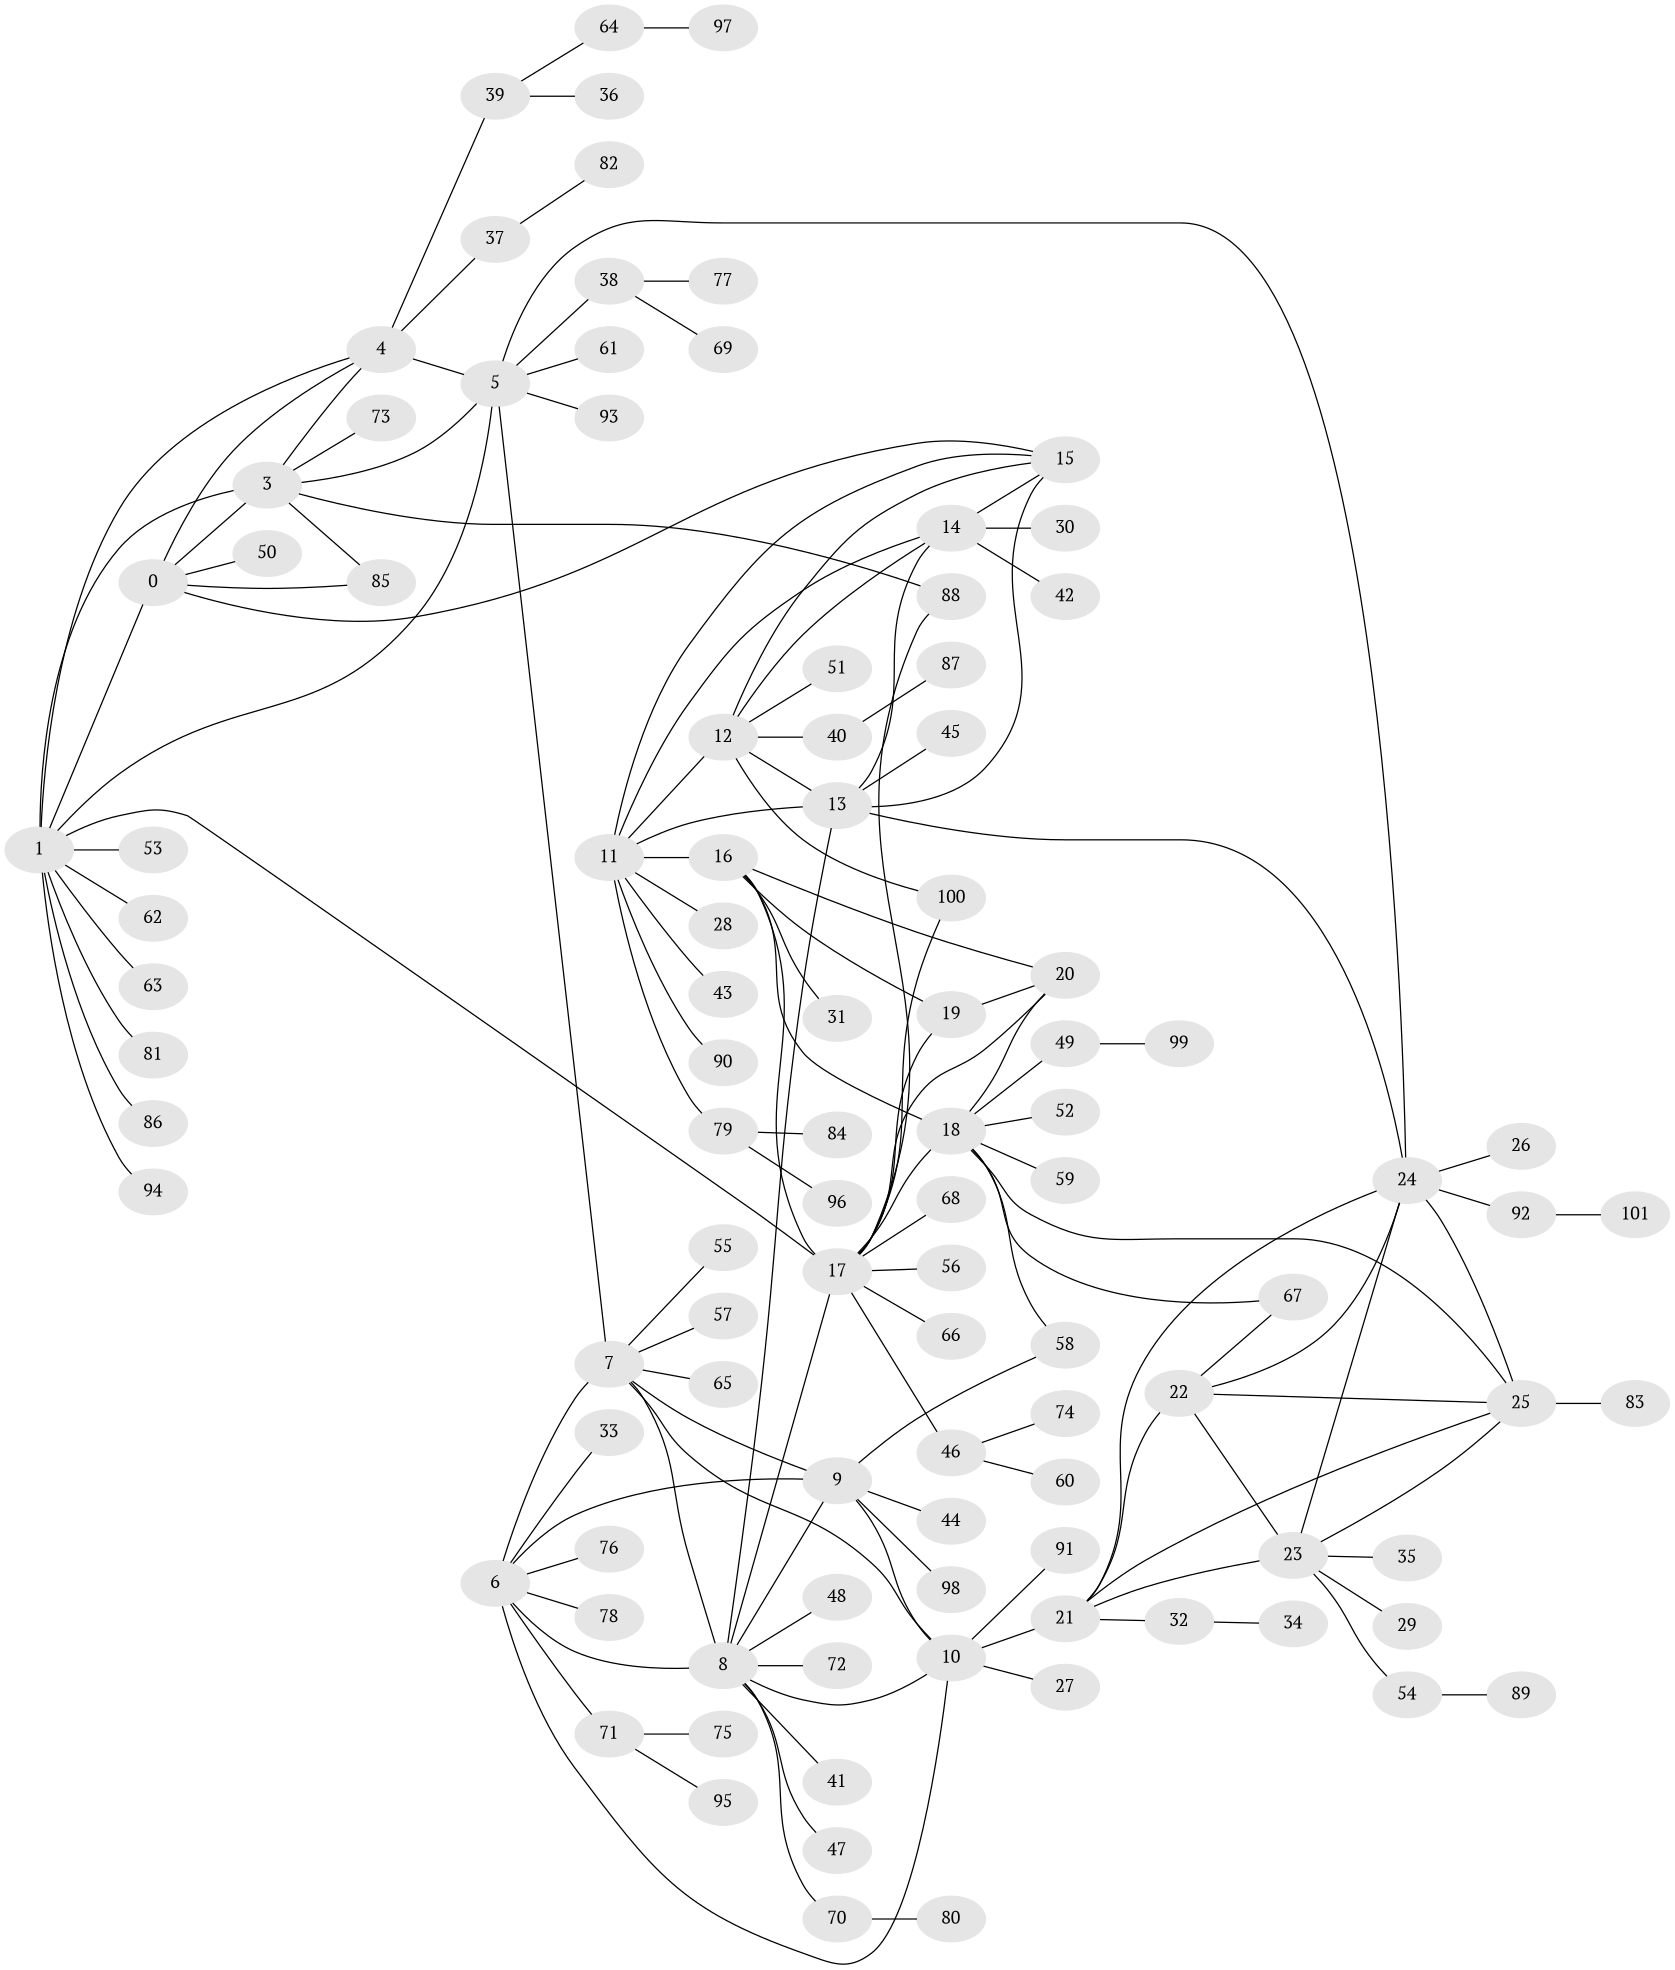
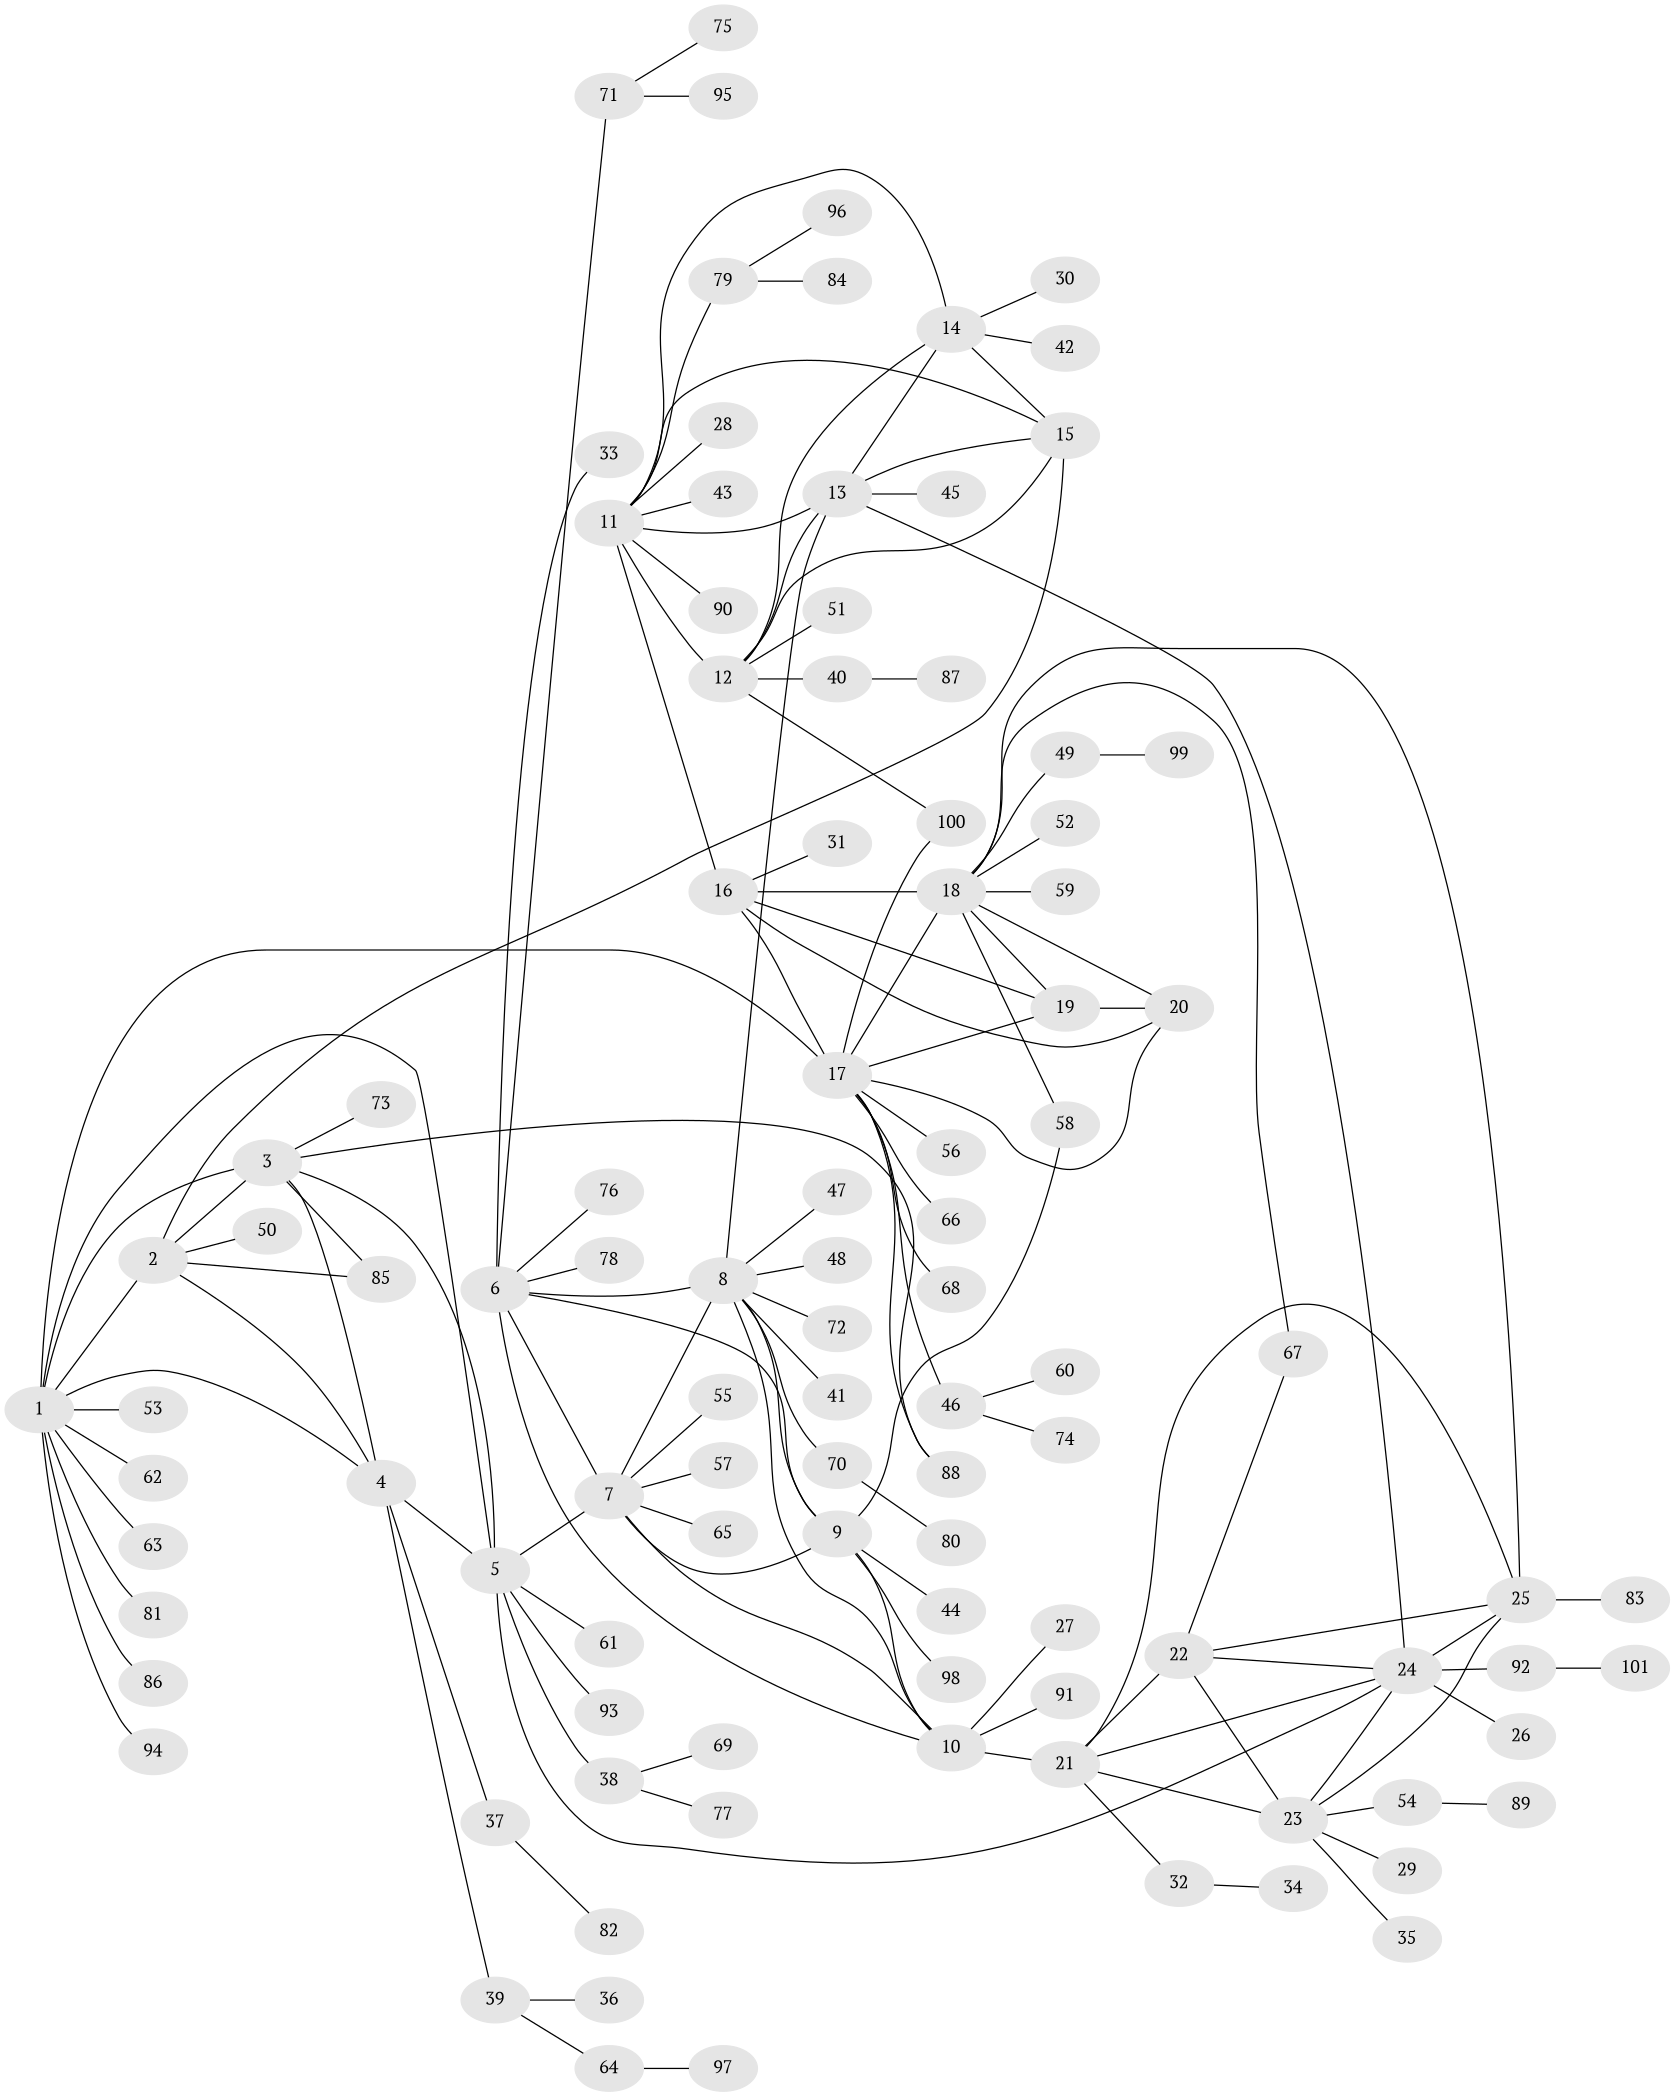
node "0": label "0" -> "2"
edge "18" -- "19": added
edge "17" -- "8": removed
